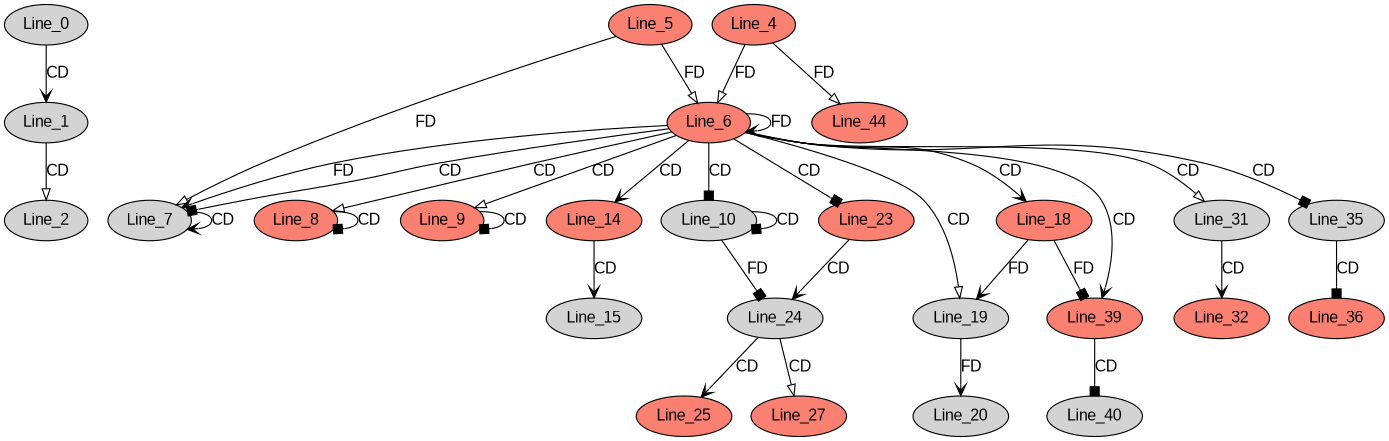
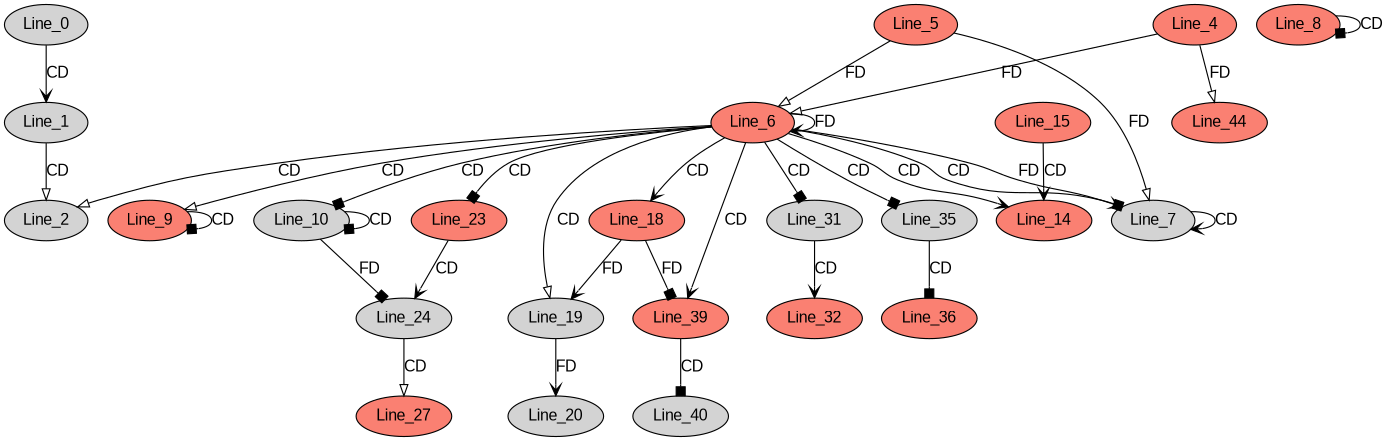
edge "Line_6" -> "Line_31": arrowhead onormal -> box
edge "Line_6" -> "Line_8": now "Line_6" -> "Line_2"
edge "Line_14" -> "Line_15": reversed
node "Line_15": fillcolor lightgrey -> salmon
node "Line_25": removed
